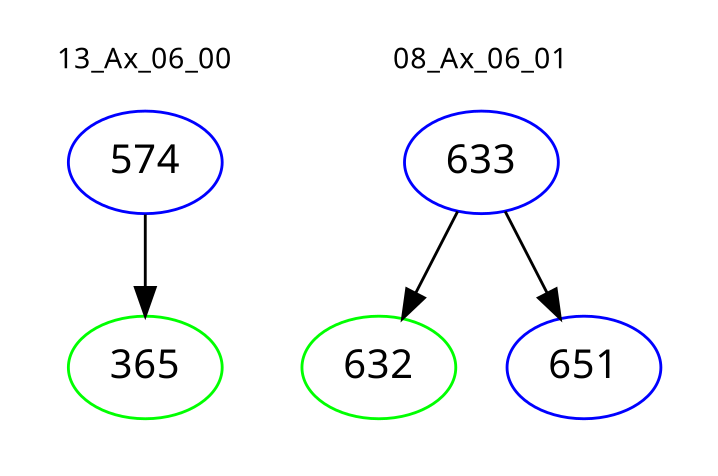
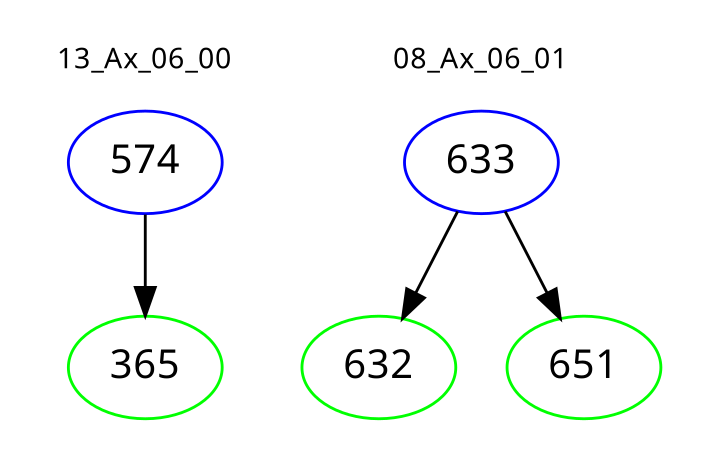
node "651": color blue -> green
